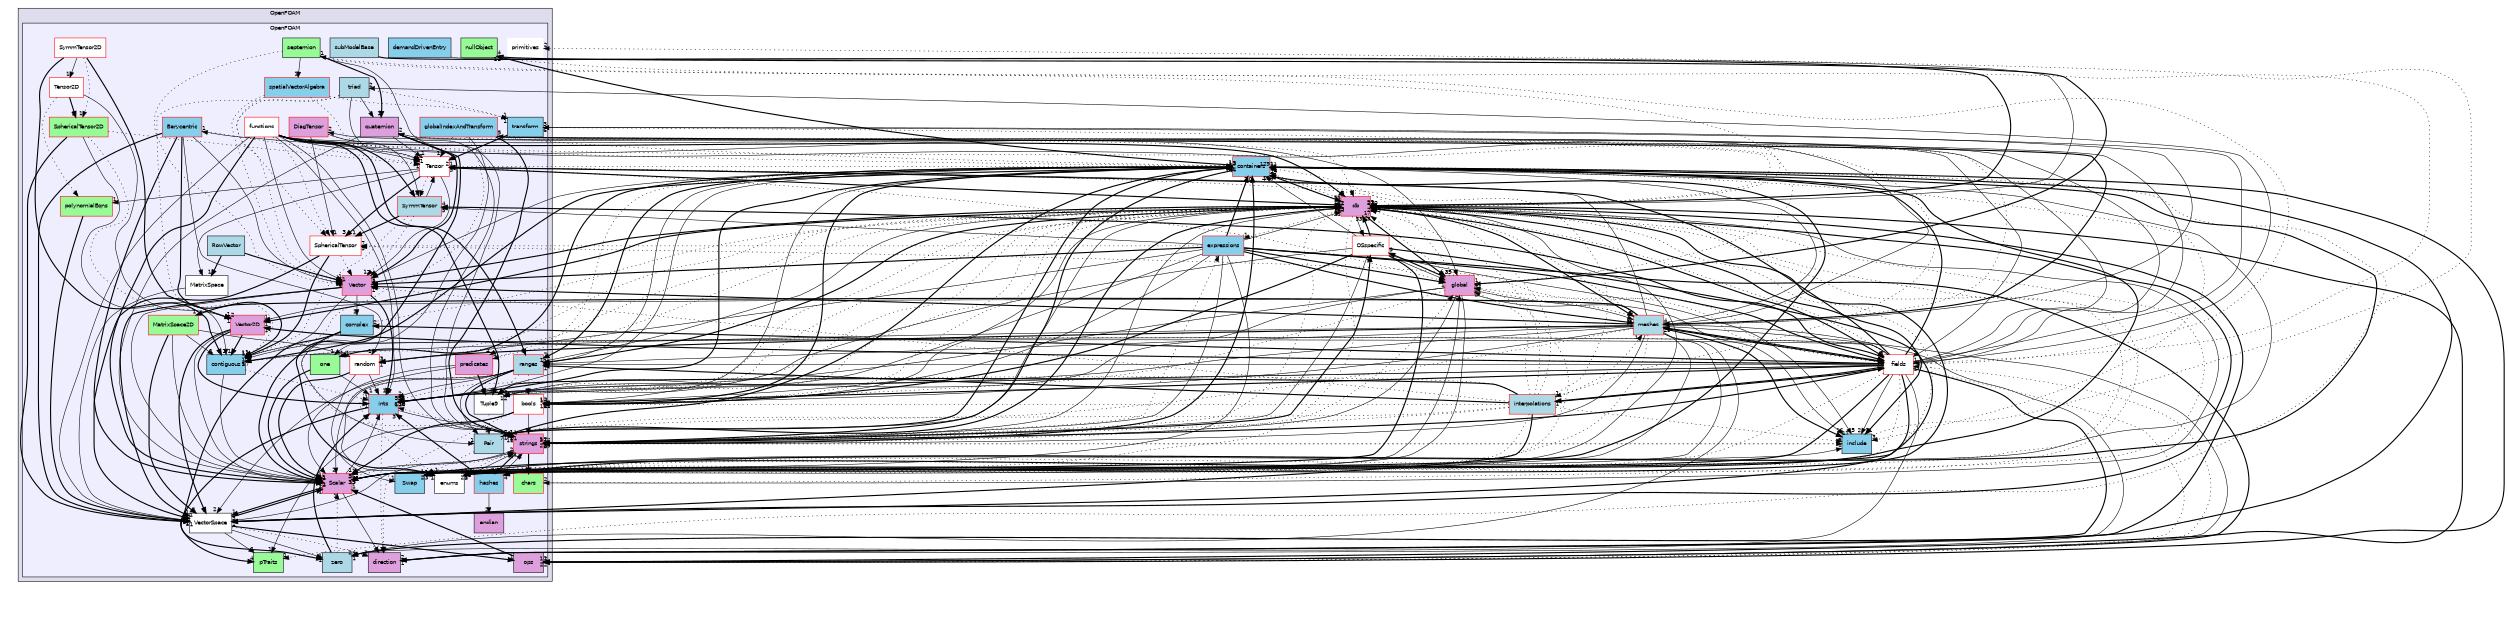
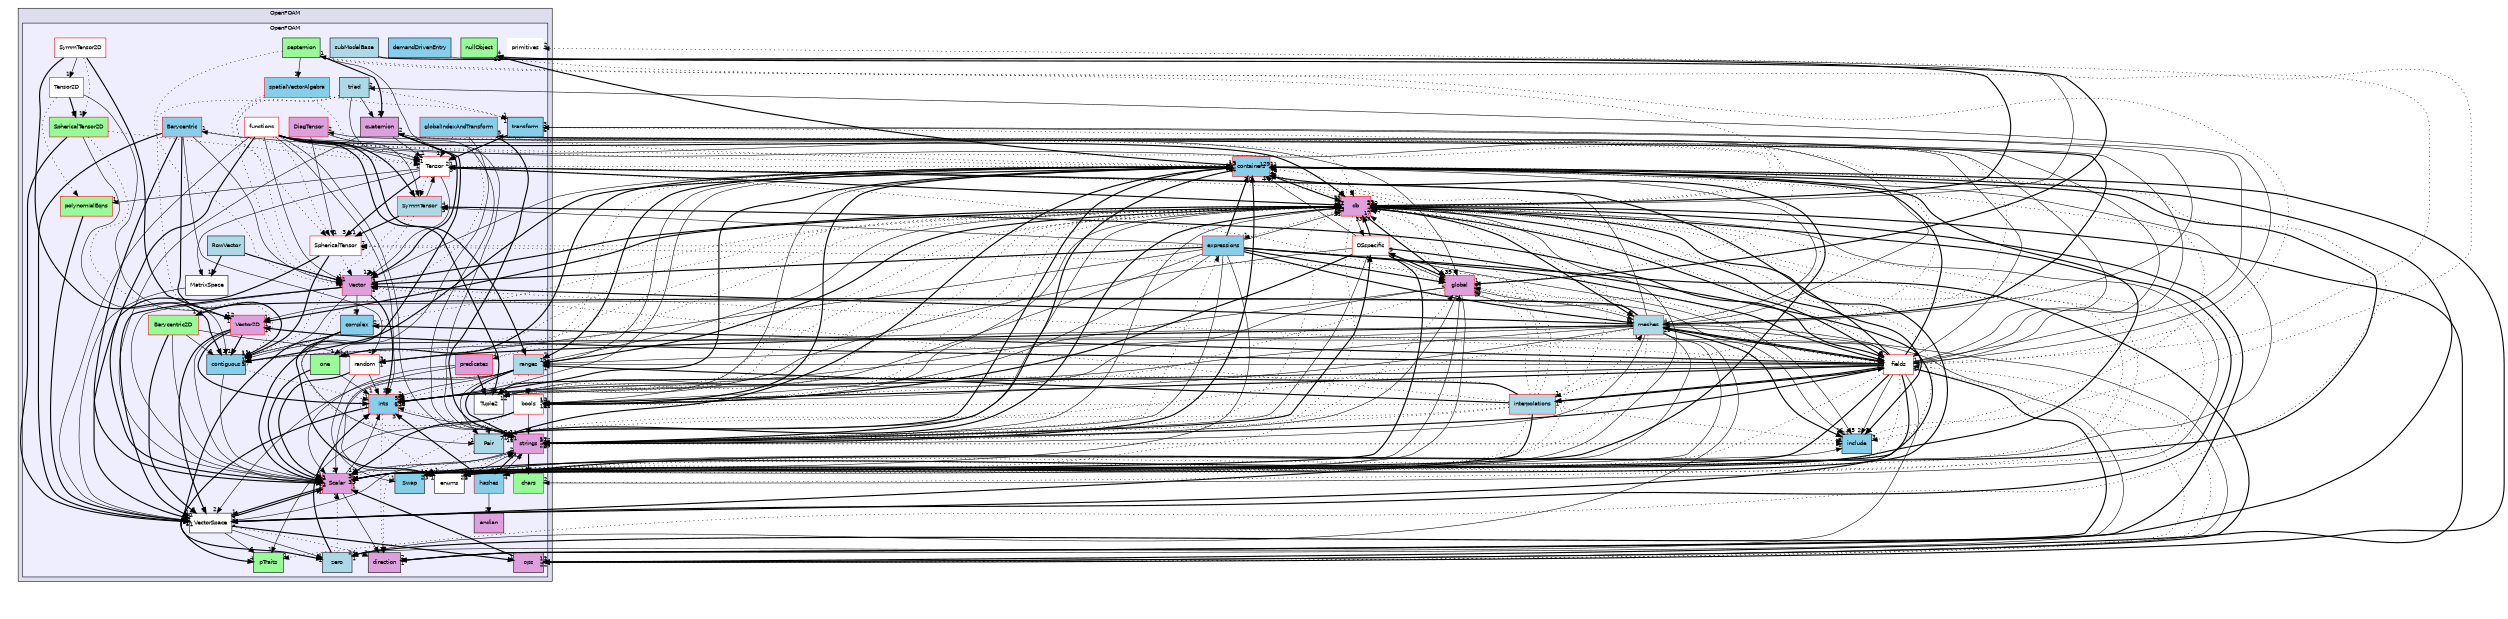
node "MatrixSpace2D": label "MatrixSpace2D" -> "Barycentric2D"
edge "fields" -> "predicates": now "fields" -> "Vector"
node "Tuple9": label "Tuple9" -> "Tuple2"
